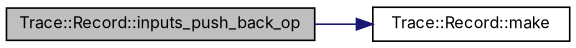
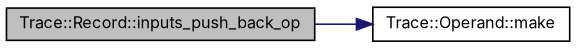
node "Trace::Record::make": label "Trace::Record::make" -> "Trace::Operand::make"
